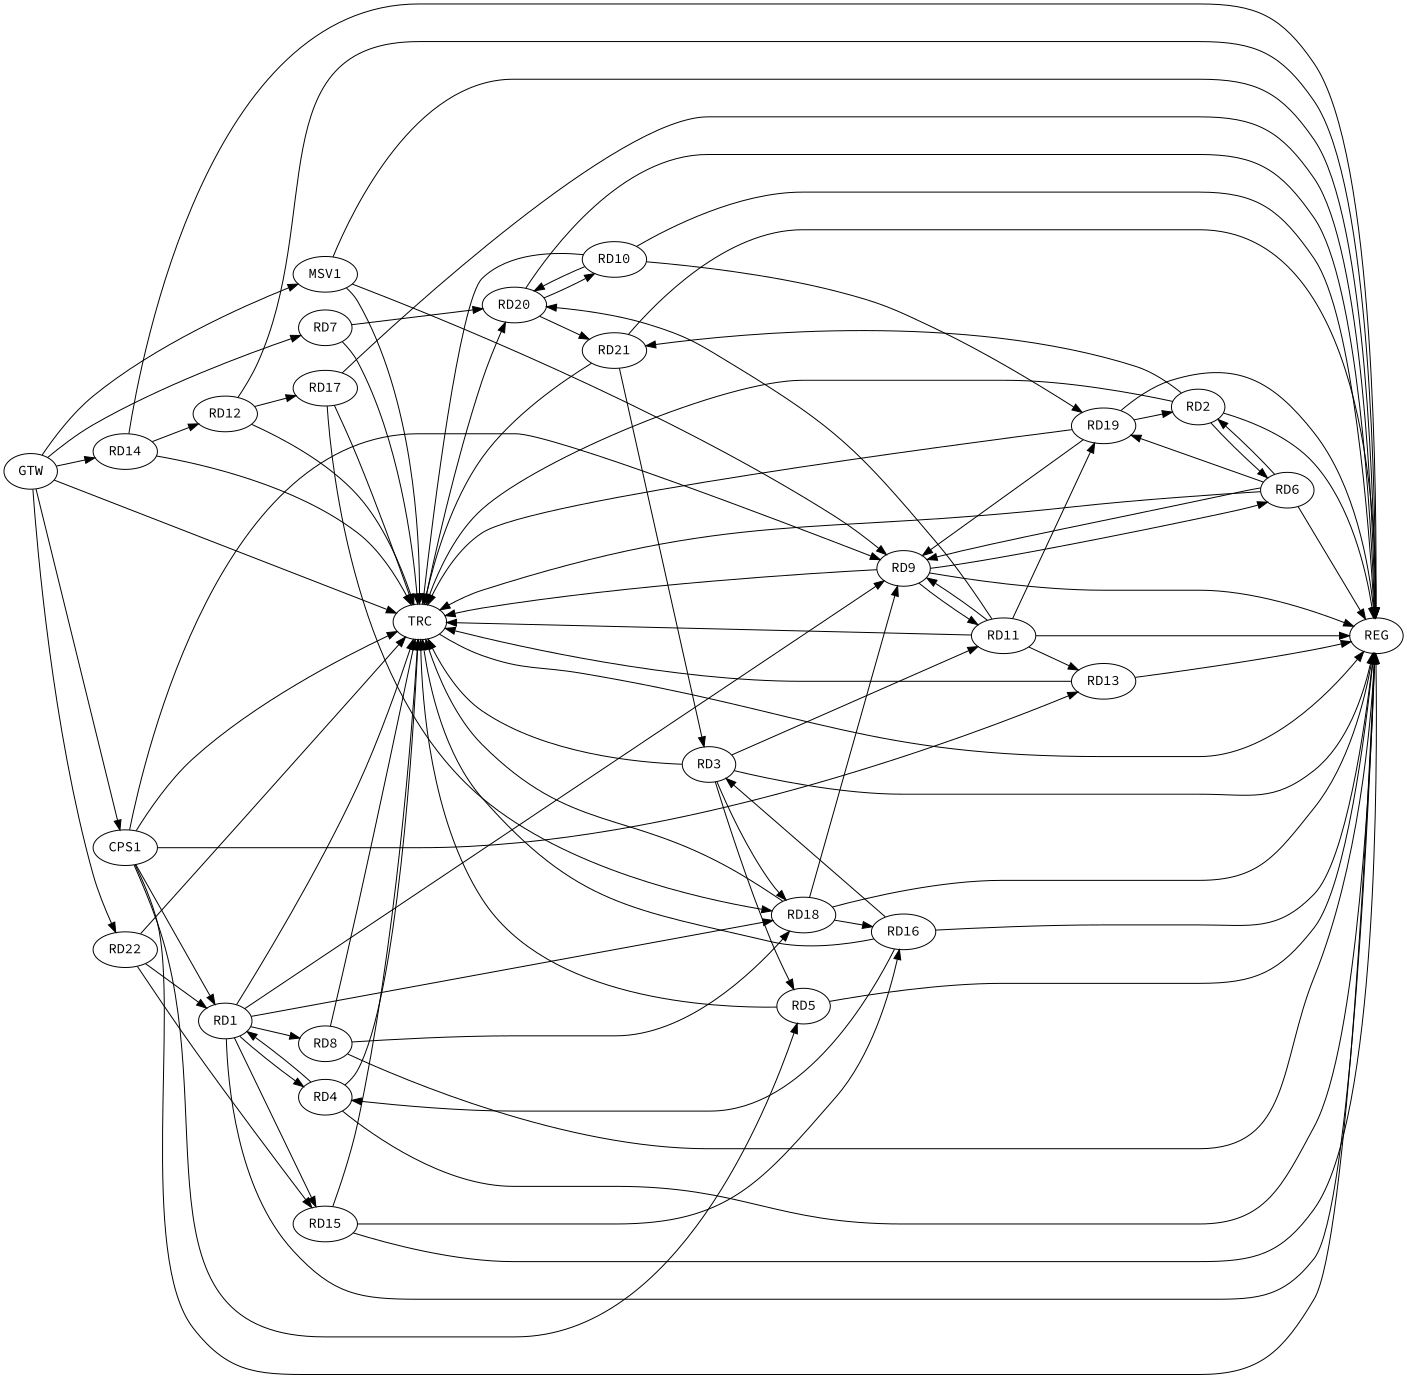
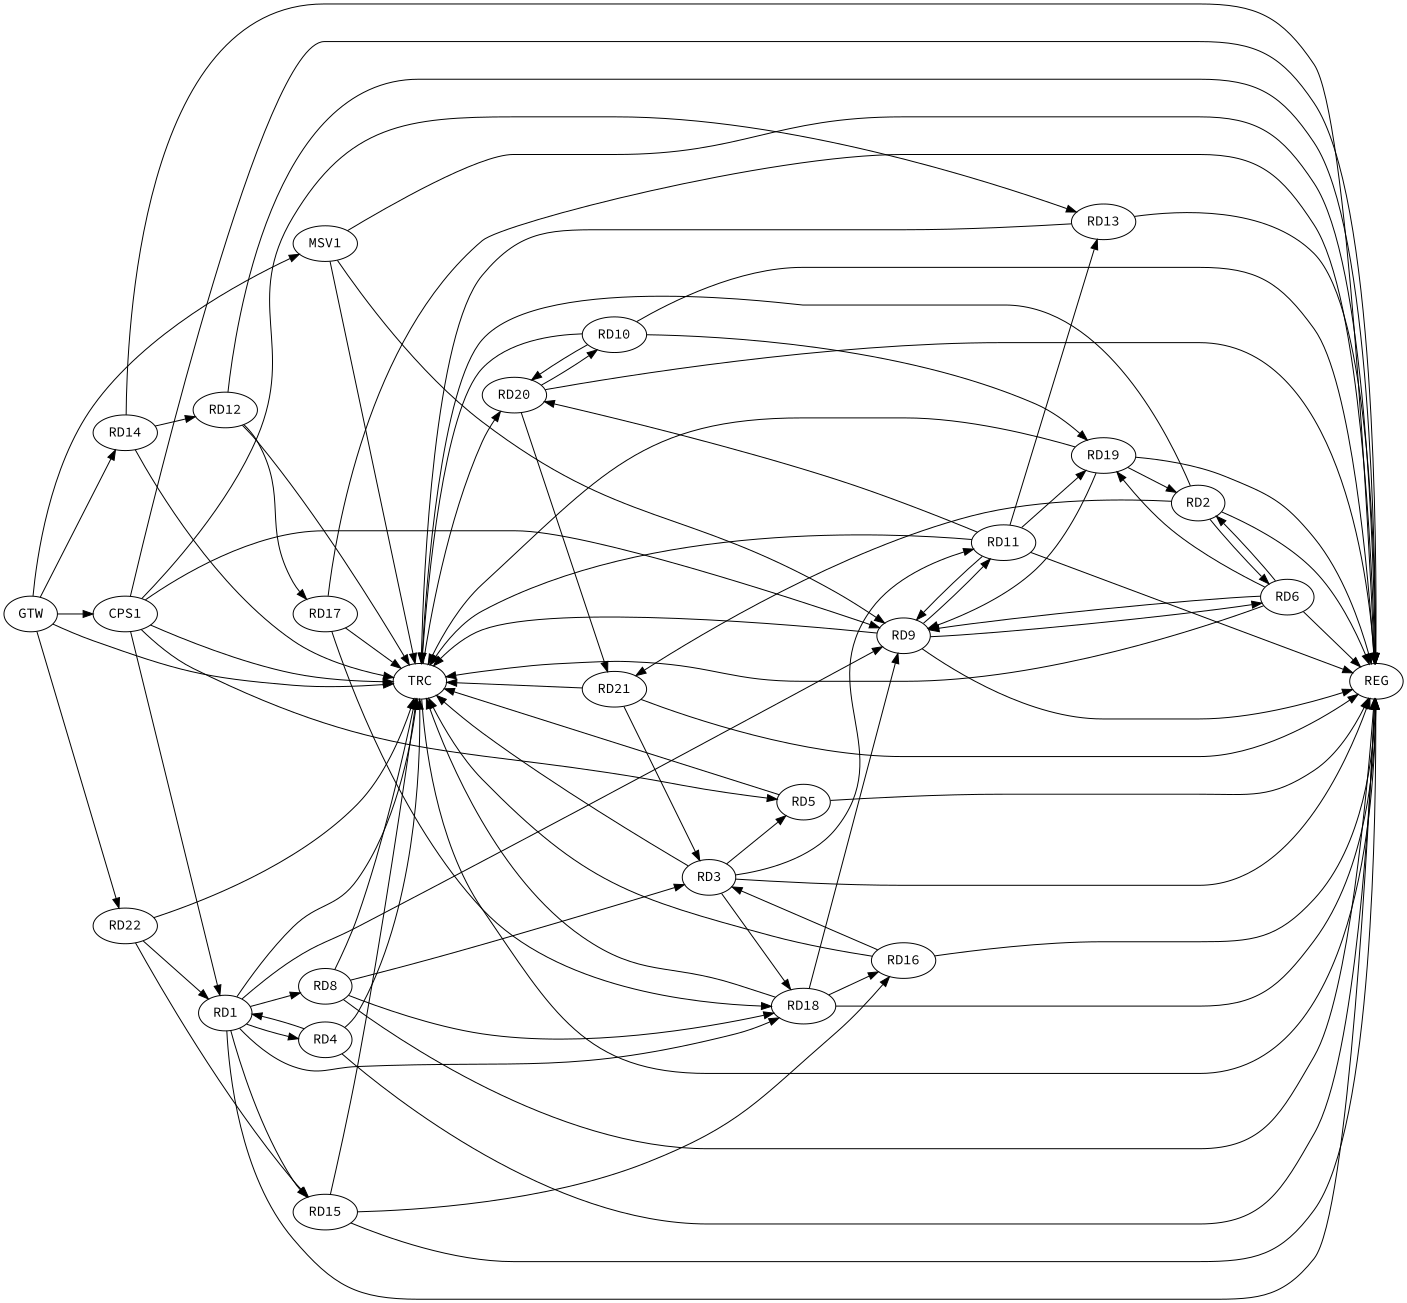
node "RD7": removed
edge "RD8" -> "RD3": added
edge "RD16" -> "RD4": removed
